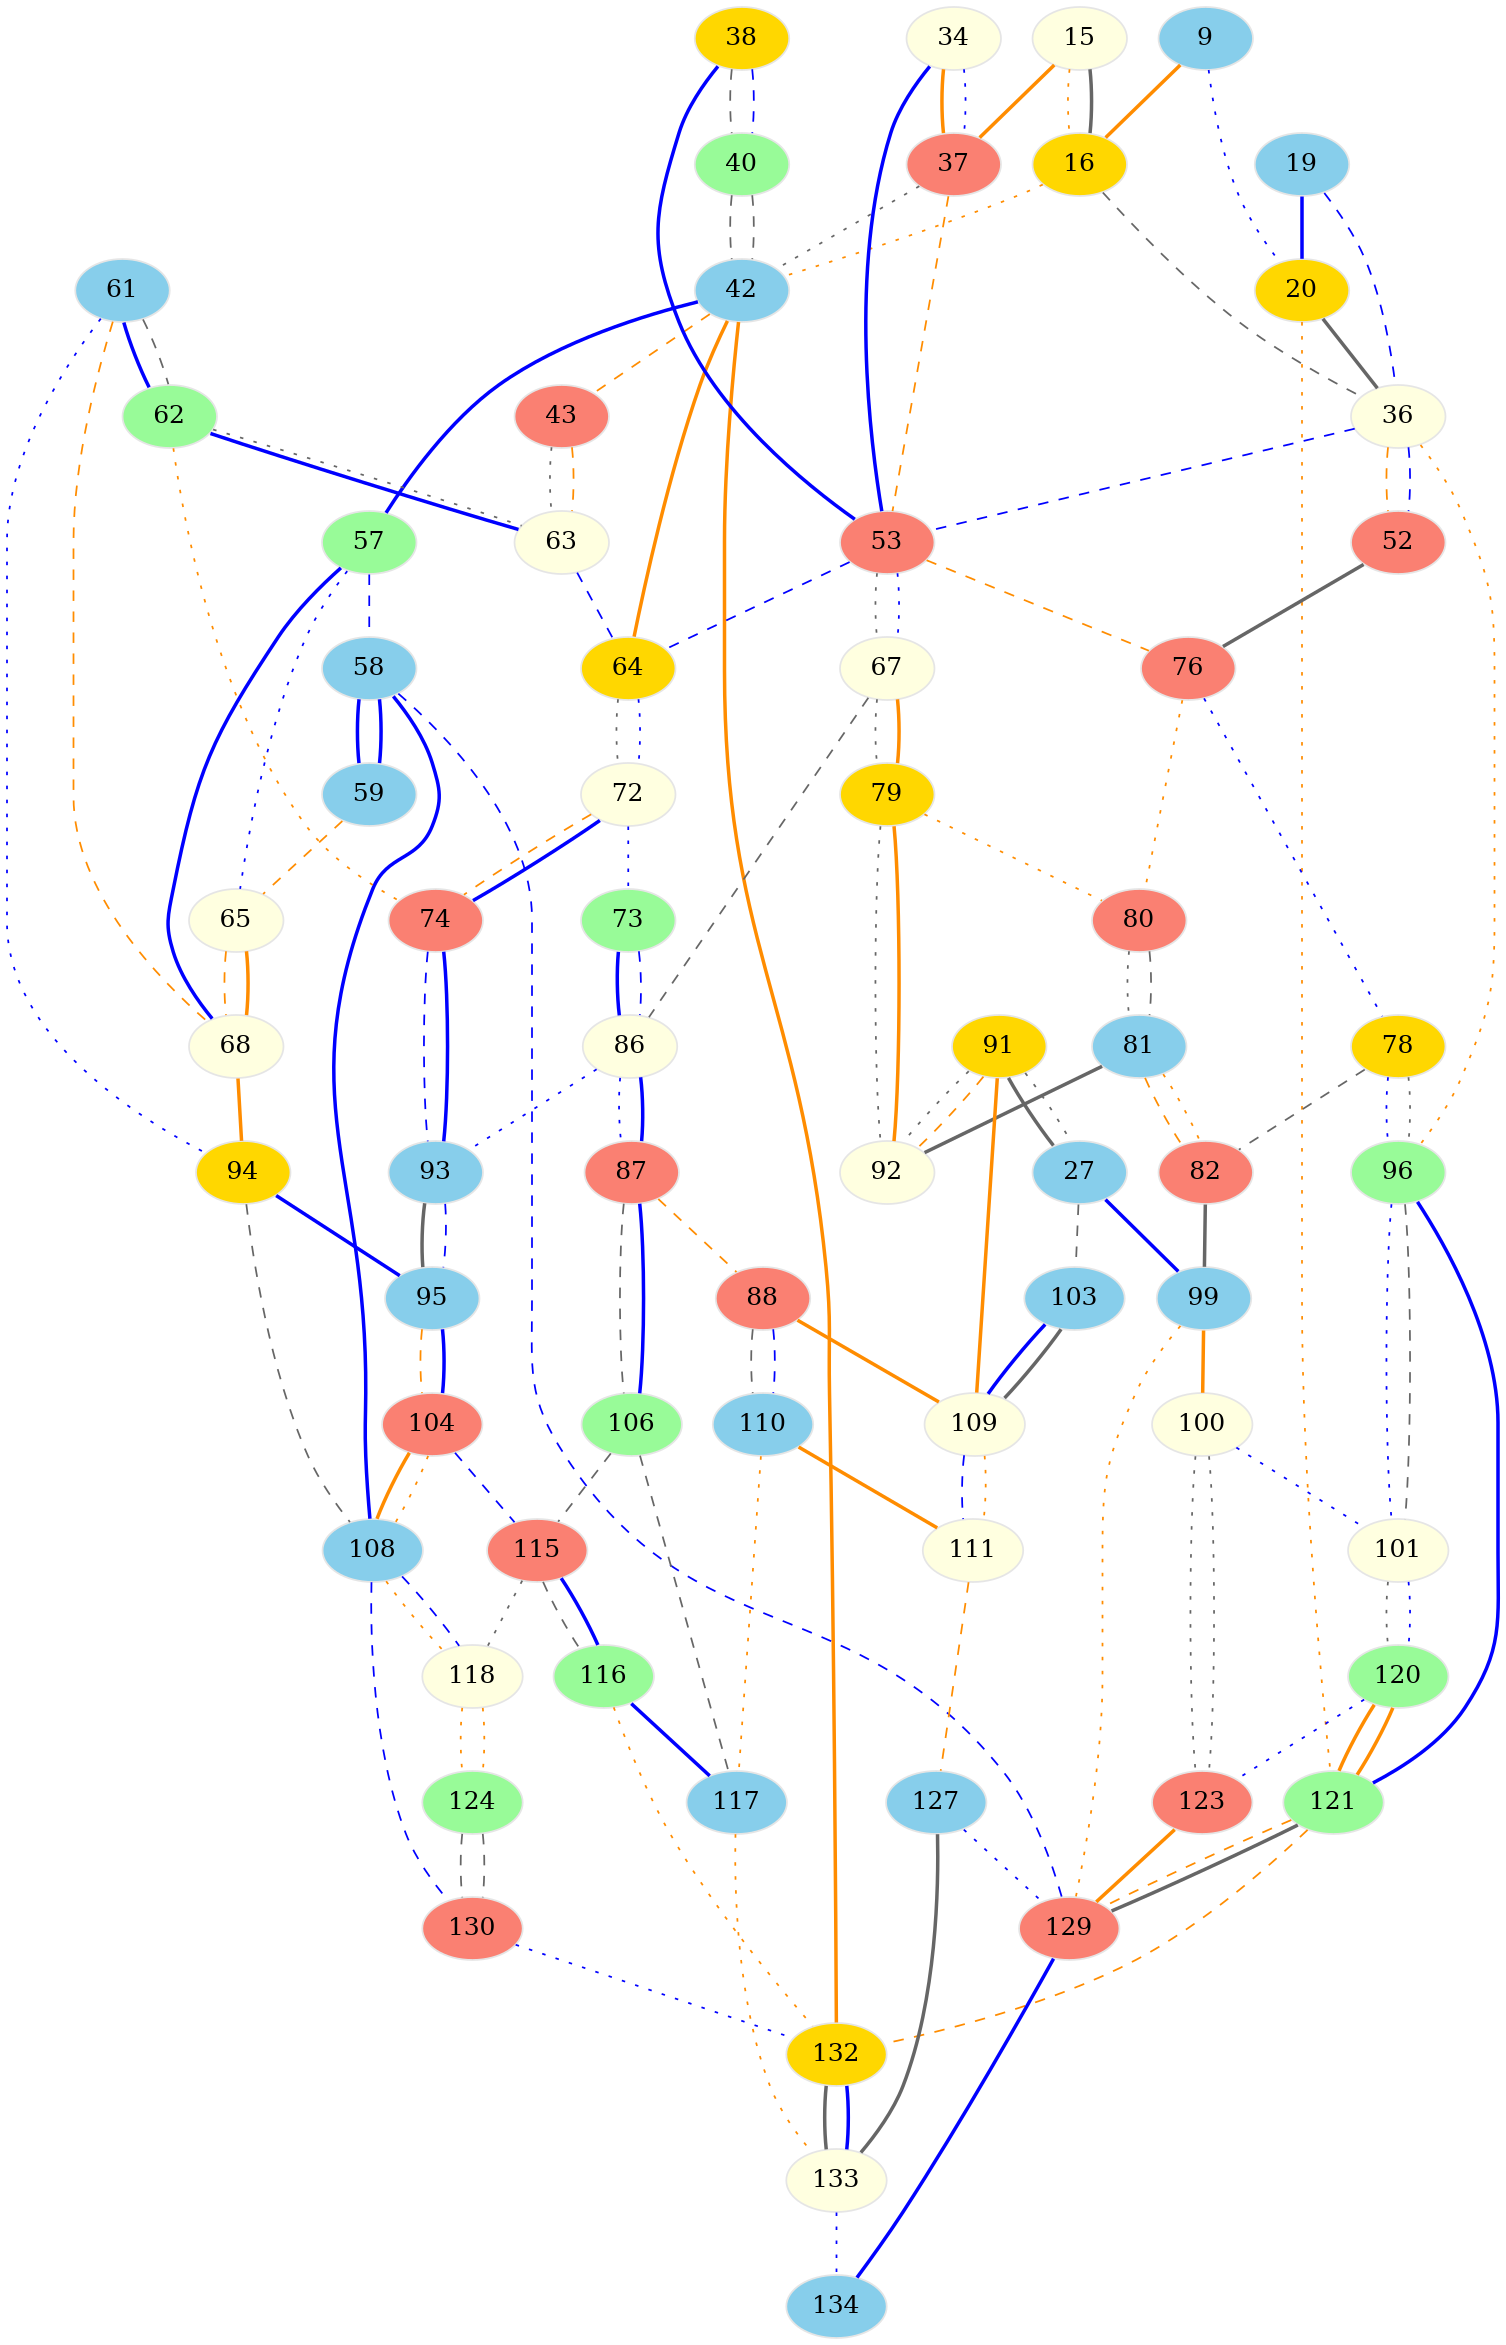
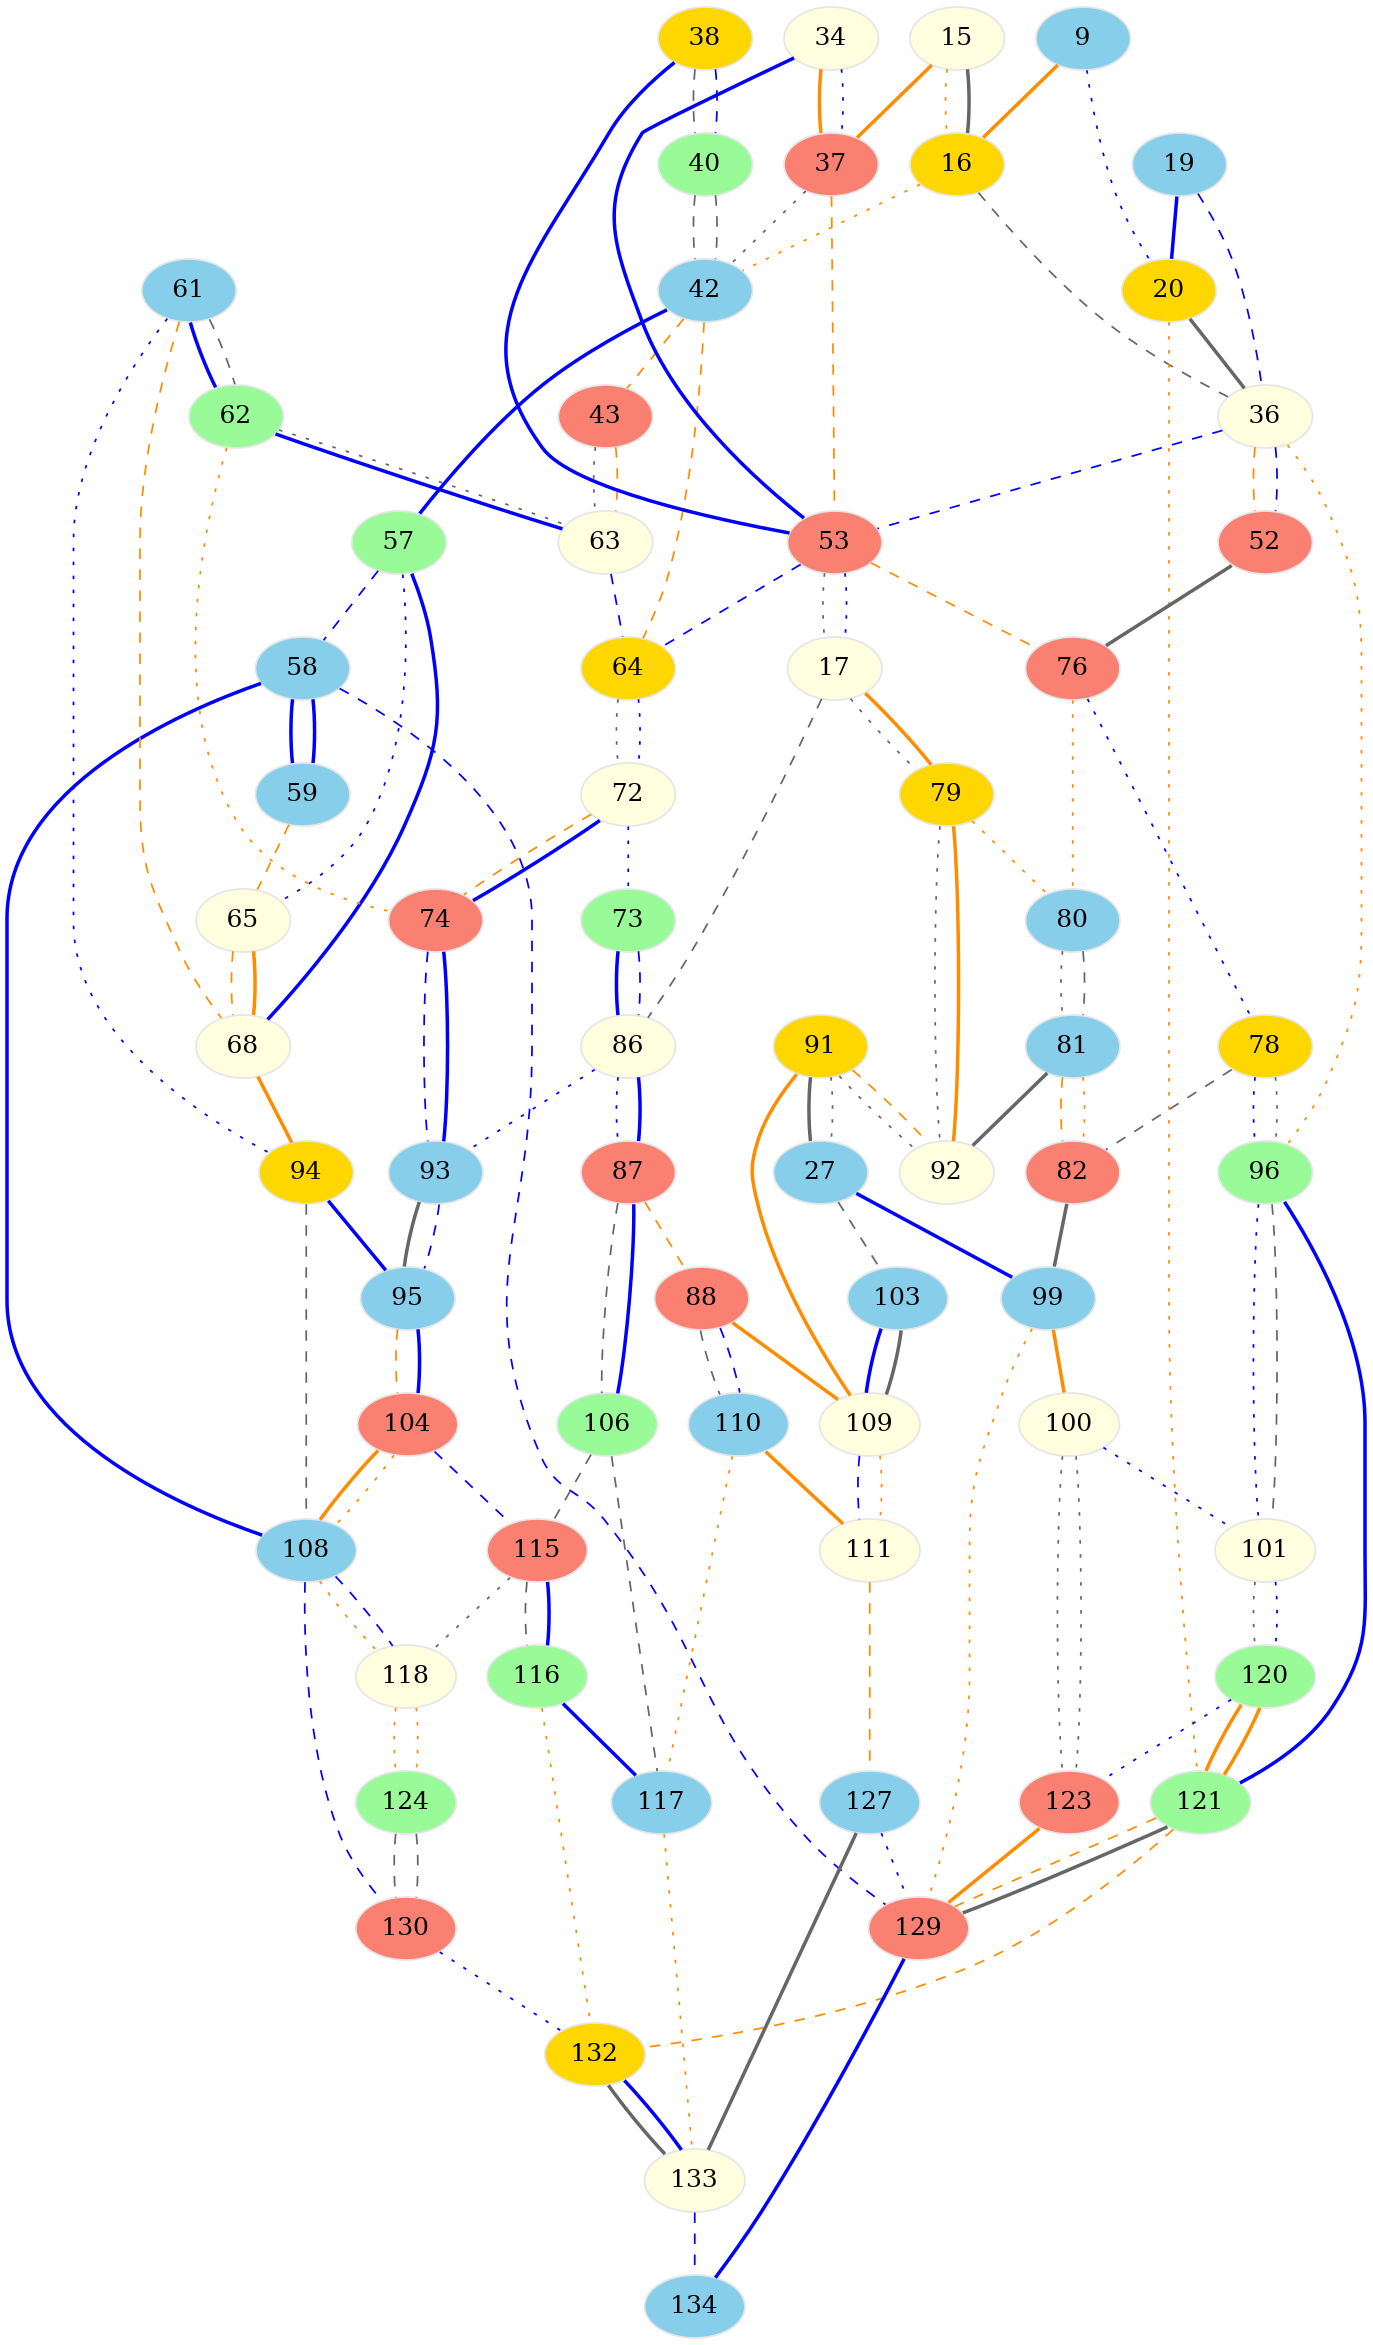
edge "42" -- "64": style bold -> dashed
node "67": label "67" -> "17"
node "80": fillcolor salmon -> skyblue
edge "42" -- "132": removed
edge "133" -- "134": style dotted -> dashed
